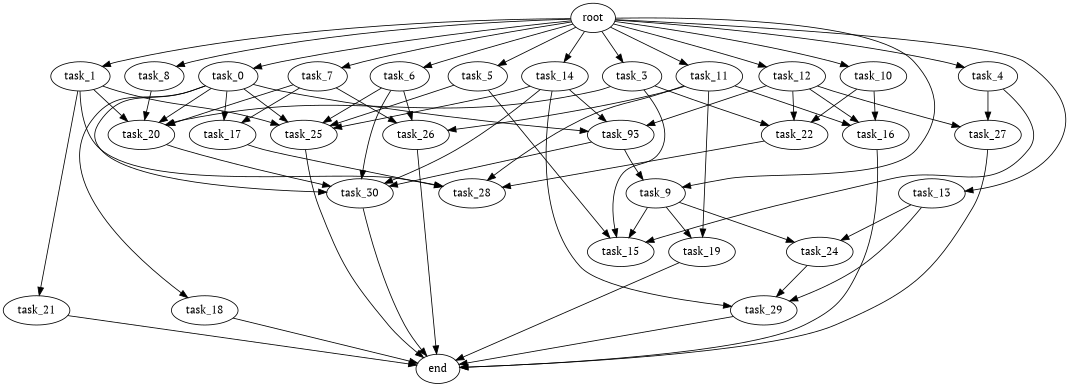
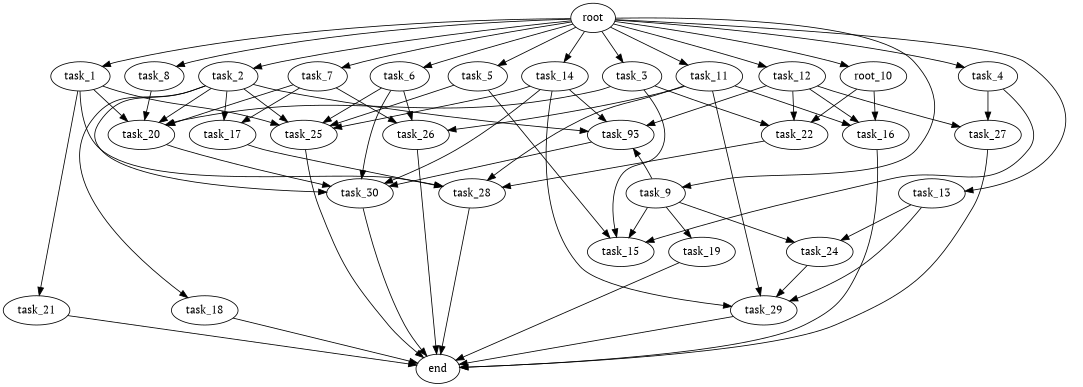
node "task_0": label "task_0" -> "task_2"
node "task_10": label "task_10" -> "root_10"
edge "task_93" -> "task_9": reversed
edge "task_11" -> "task_19": now "task_11" -> "task_29"
edge "task_28" -> "end": added
